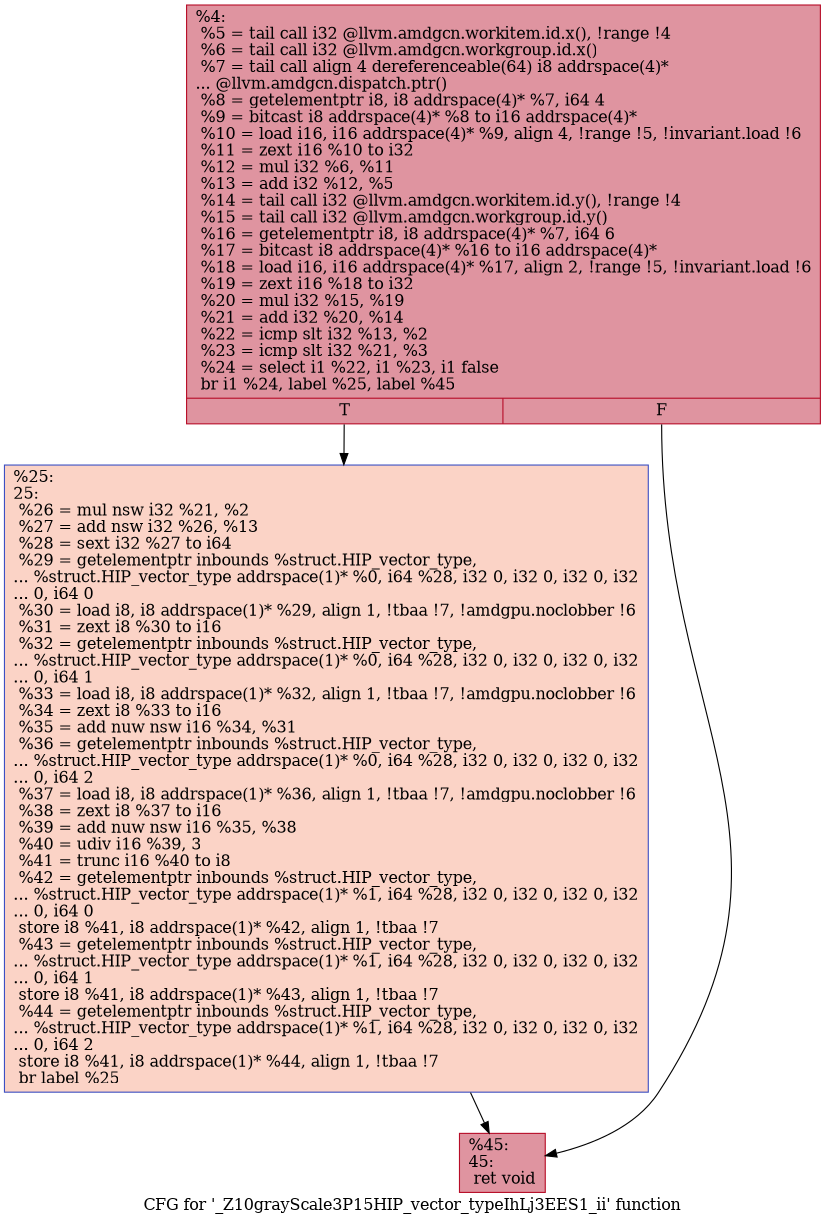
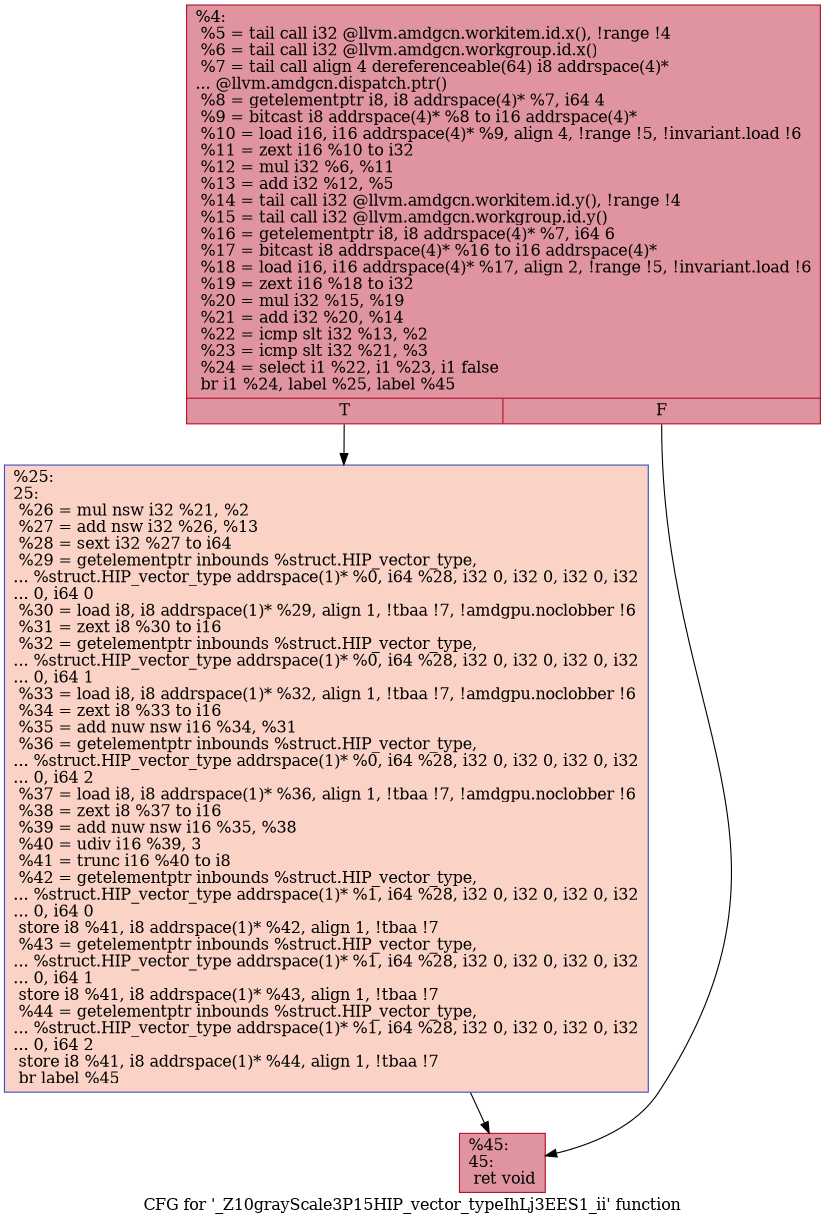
node "%25:": text "br label %25" -> "br label %45"
